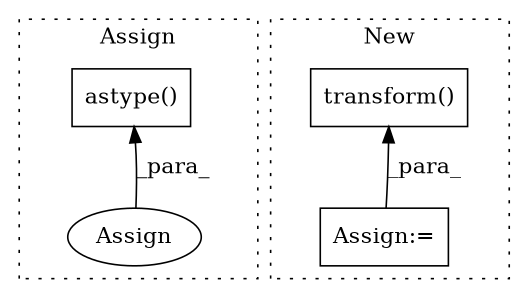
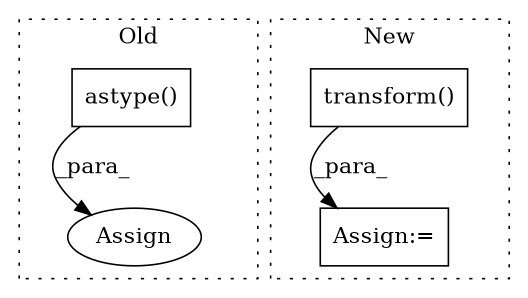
cluster "Assign": label "Assign" -> "Old"
edge "Assign" -> "astype()": reversed
edge "Assign:=" -> "transform()": reversed
